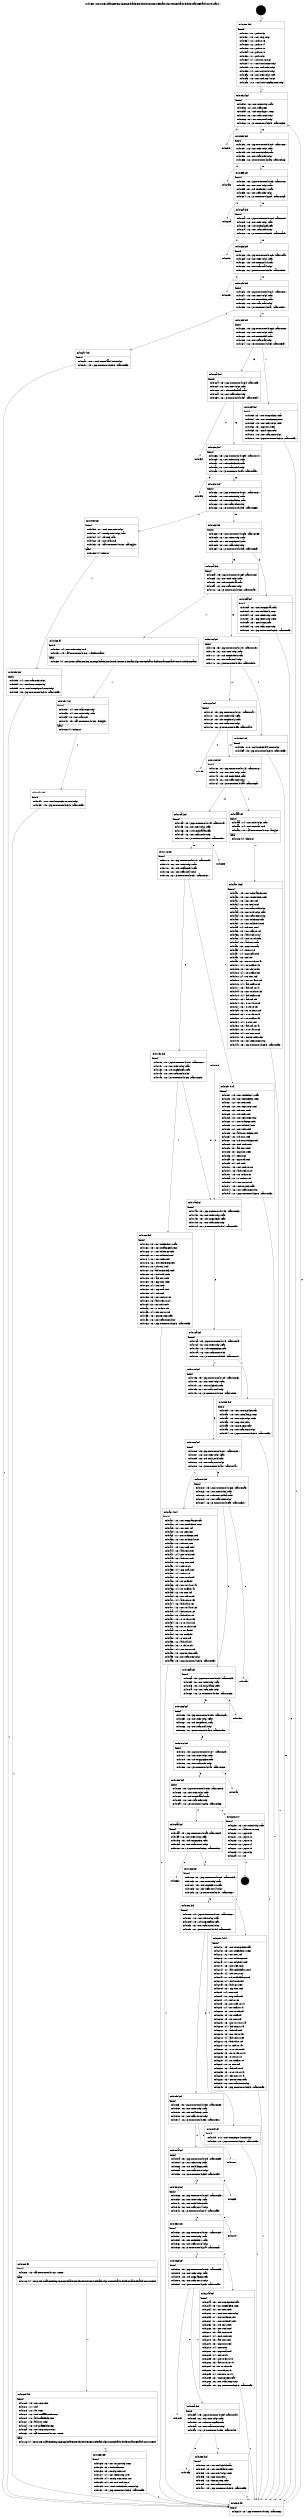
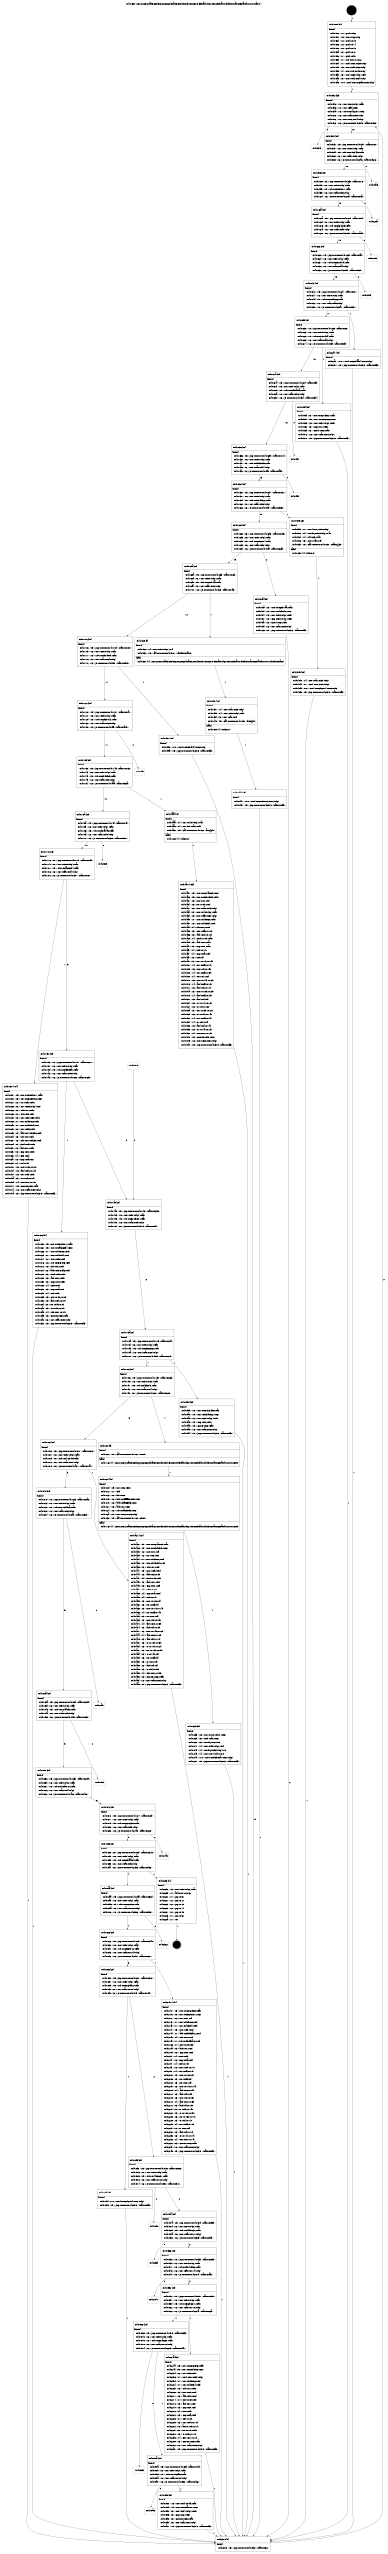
edge "0x4017e6 [28]" -> "0x401c08 [5]": added, label "1"
